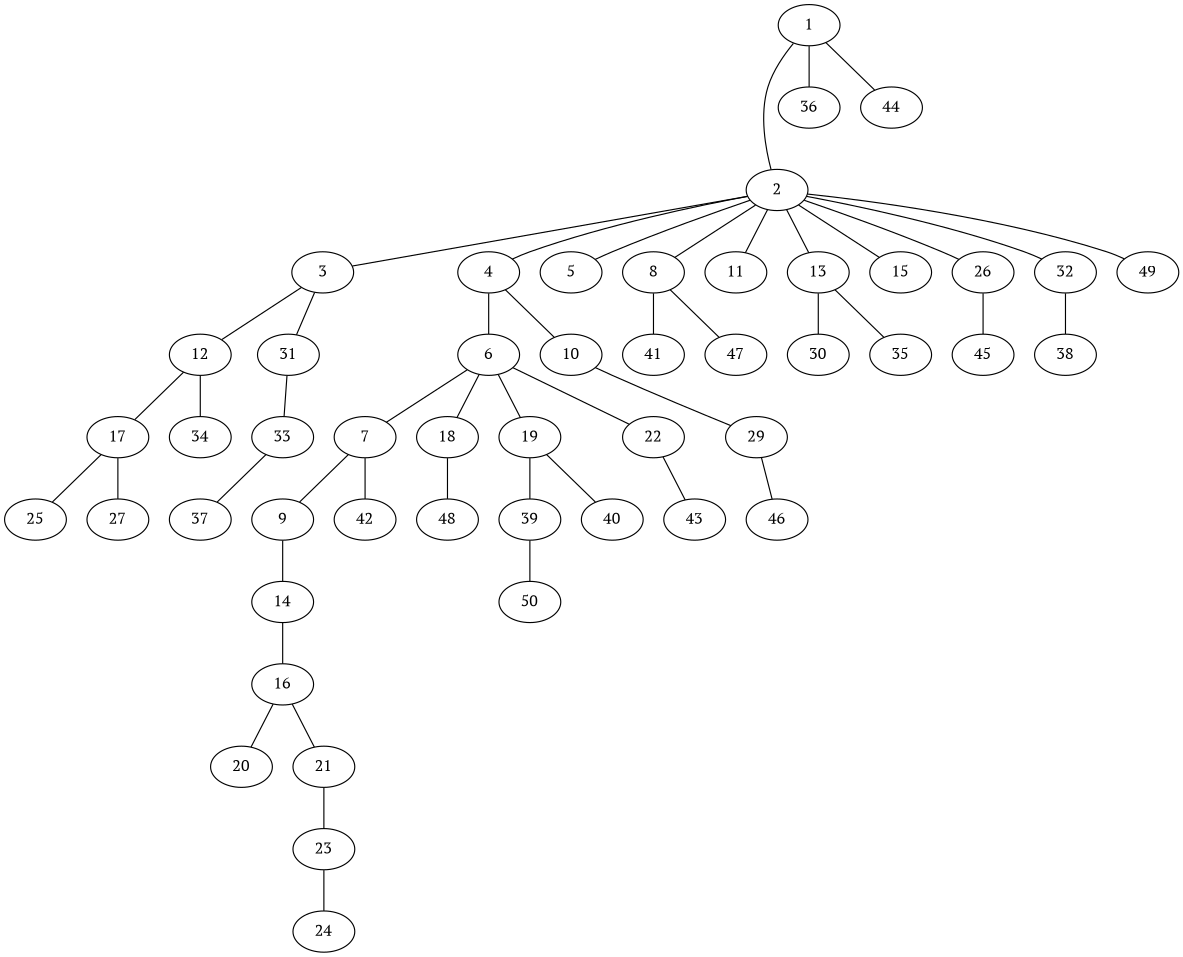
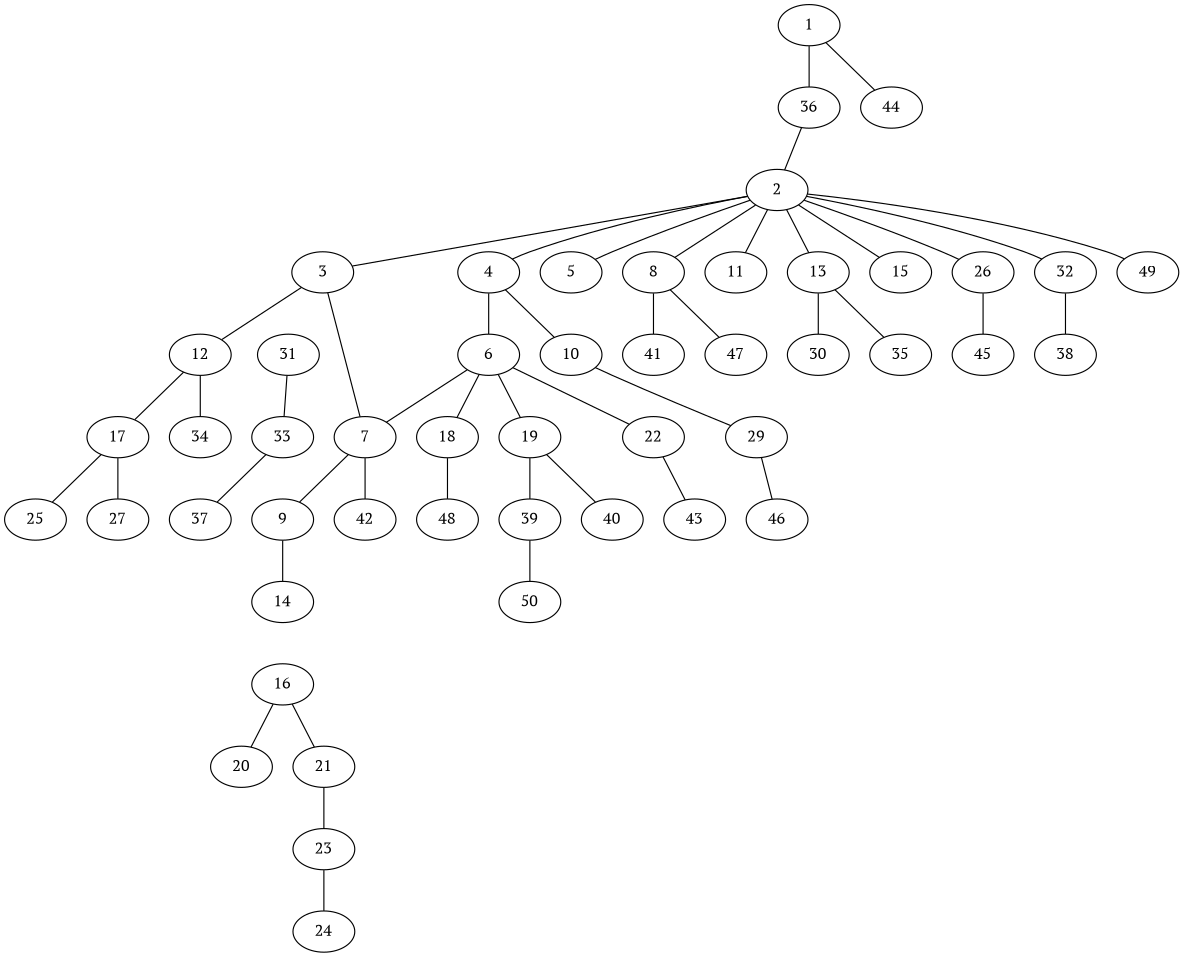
edge "1" -- "2": now "36" -- "2"
edge "3" -- "31": now "3" -- "7"
edge "14" -- "16": removed
